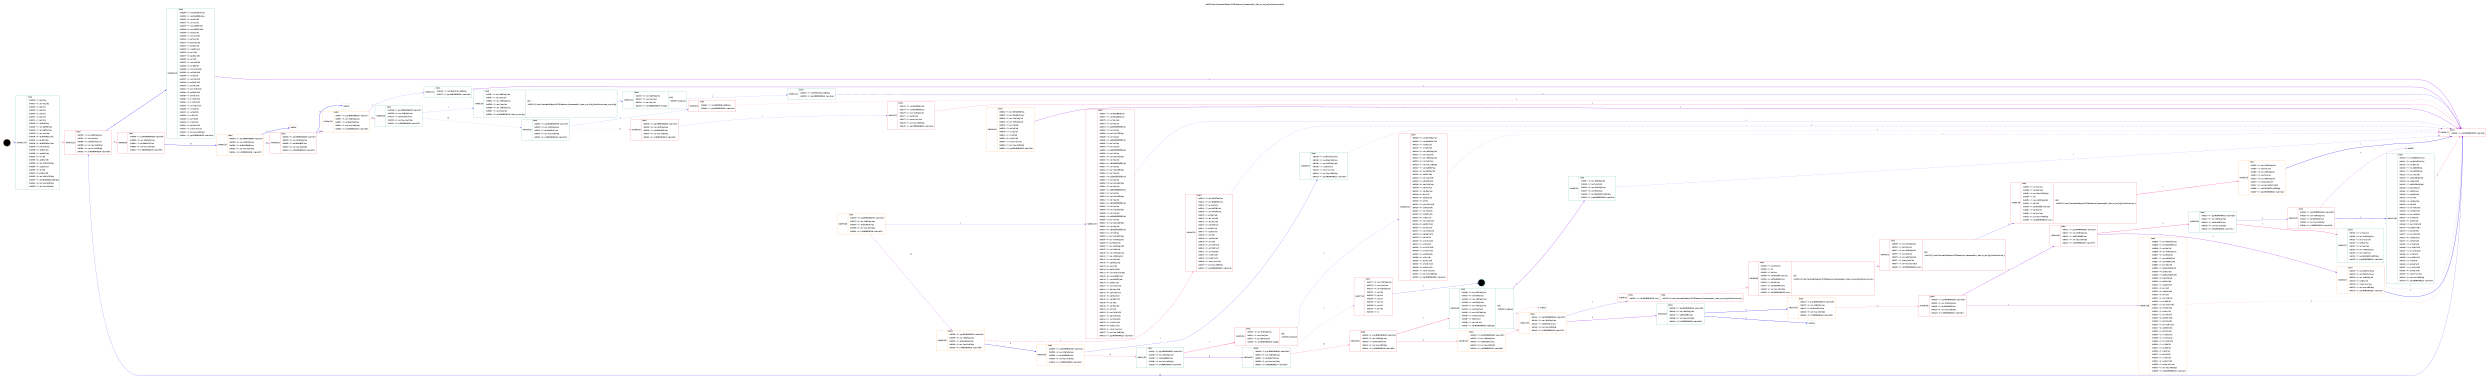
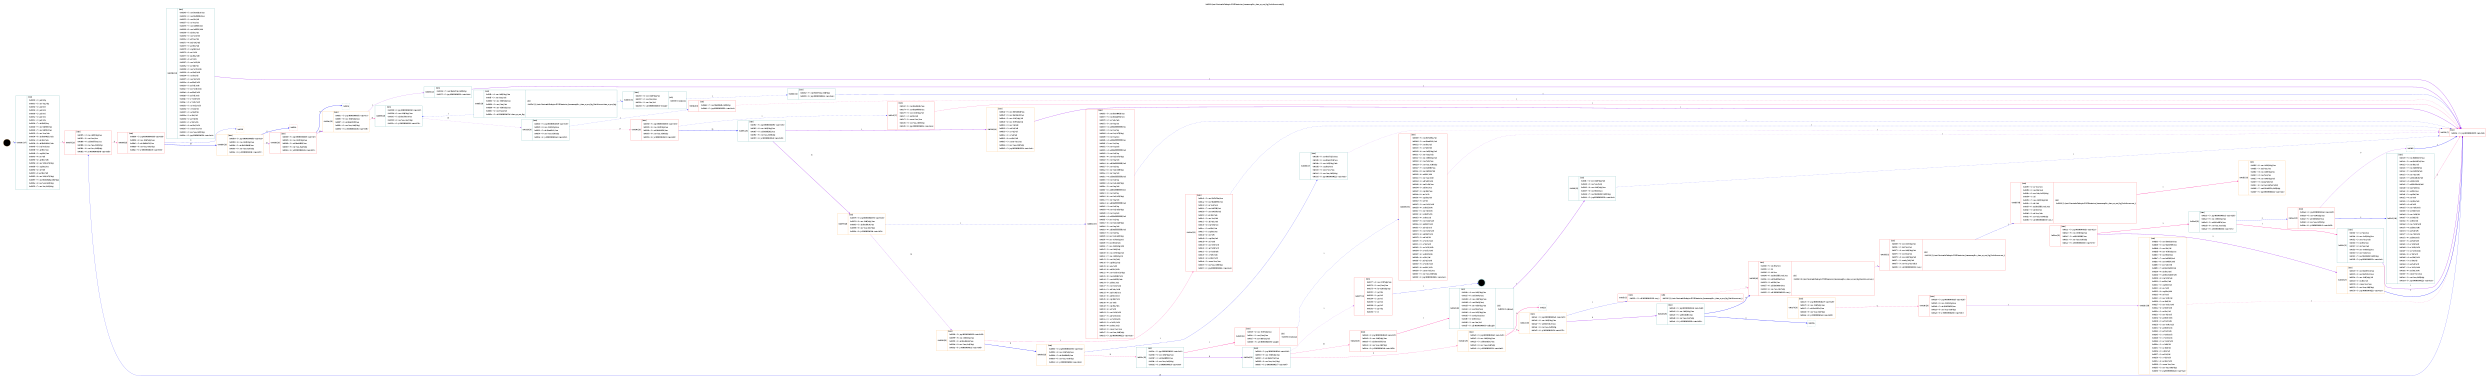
edge "0x401908 [28]" -> "0x401ffb [24]": reversed
edge "0x40187b [29]" -> "0x40204b [134]": removed, label "1"
node "0x4021fb": added
node "0x40195c [28]": added
edge "0x401fb5 [39]" -> "0x40222e [5]": now "0x401b00" -> "0x40222e [5]"
edge "0x401fdc [31]" -> "0x40222e [5]": style dashed -> bold
edge "0x401a90 [28]" -> "0x401aac [28]": removed, label "5"
edge "0x401a58 [28]" -> "0x401a74 [28]": now "0x401a58 [28]" -> "0x401f40 [40]"
edge "0x401a20 [28]" -> "0x40221d": style dashed -> bold
edge "0x401a04 [28]" -> "0x401a20 [28]": now "0x4019e8 [28]" -> "0x401a20 [28]"
